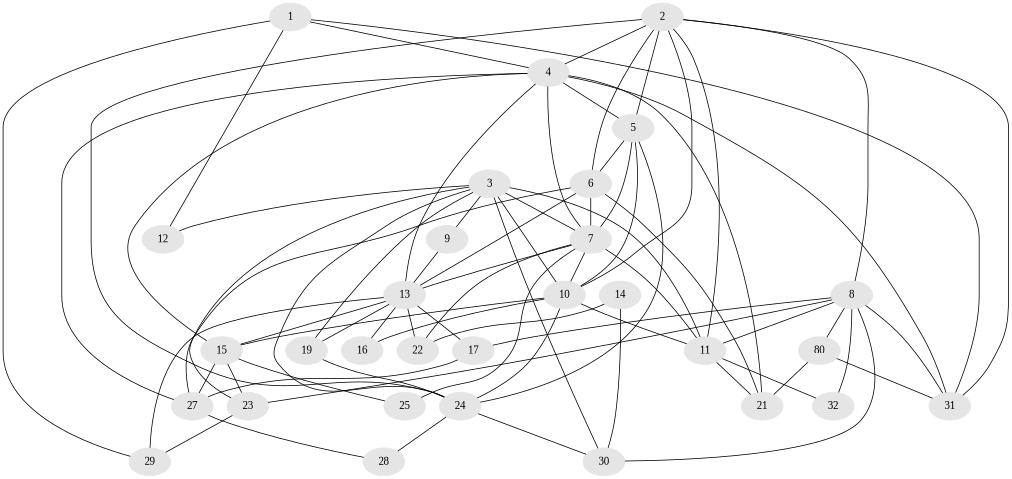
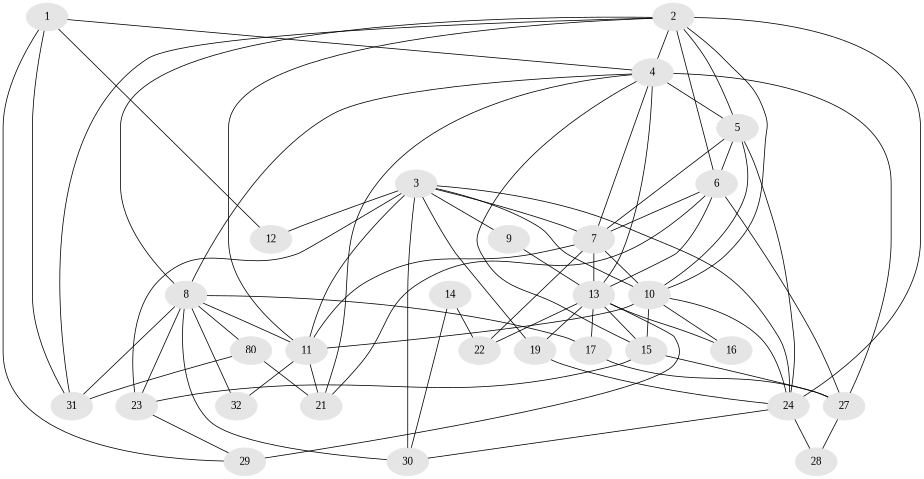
edge "4" -- "31": now "4" -- "8"
node "25": removed
